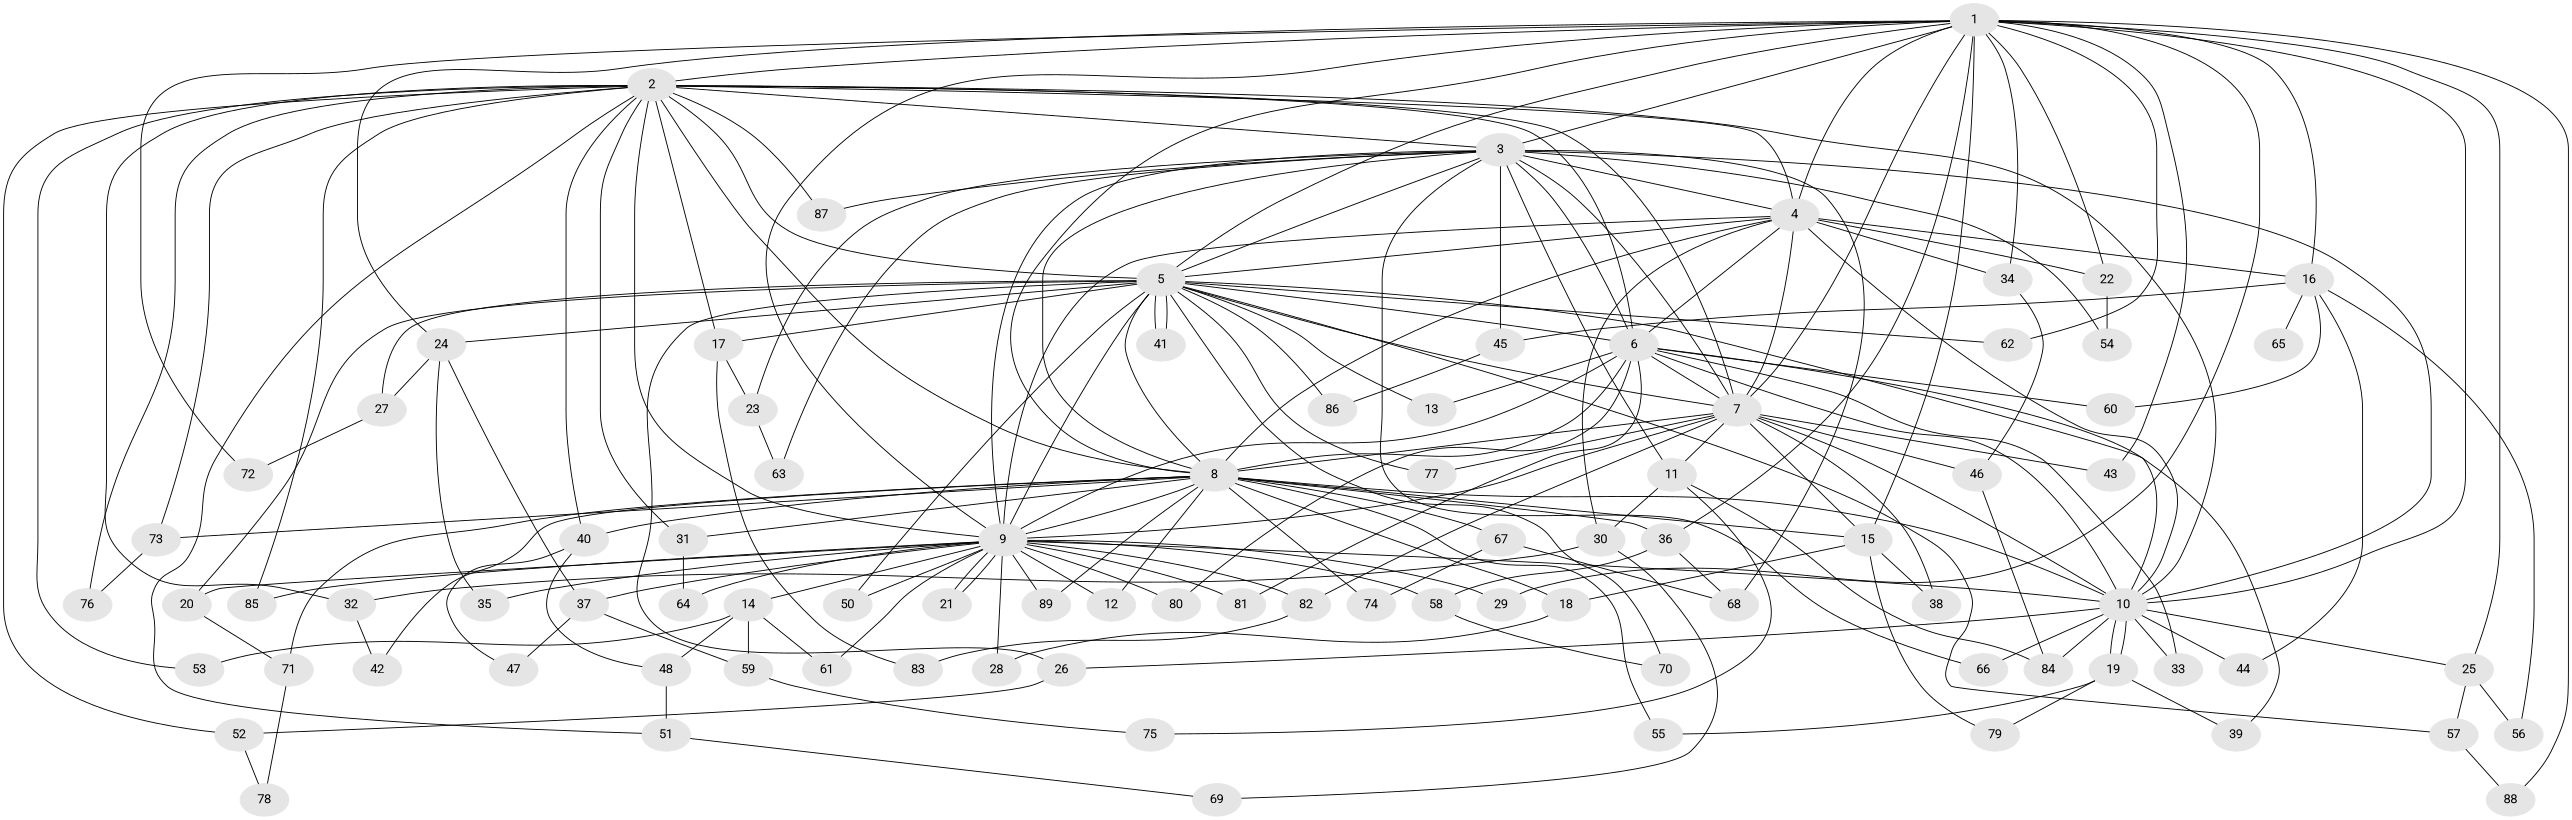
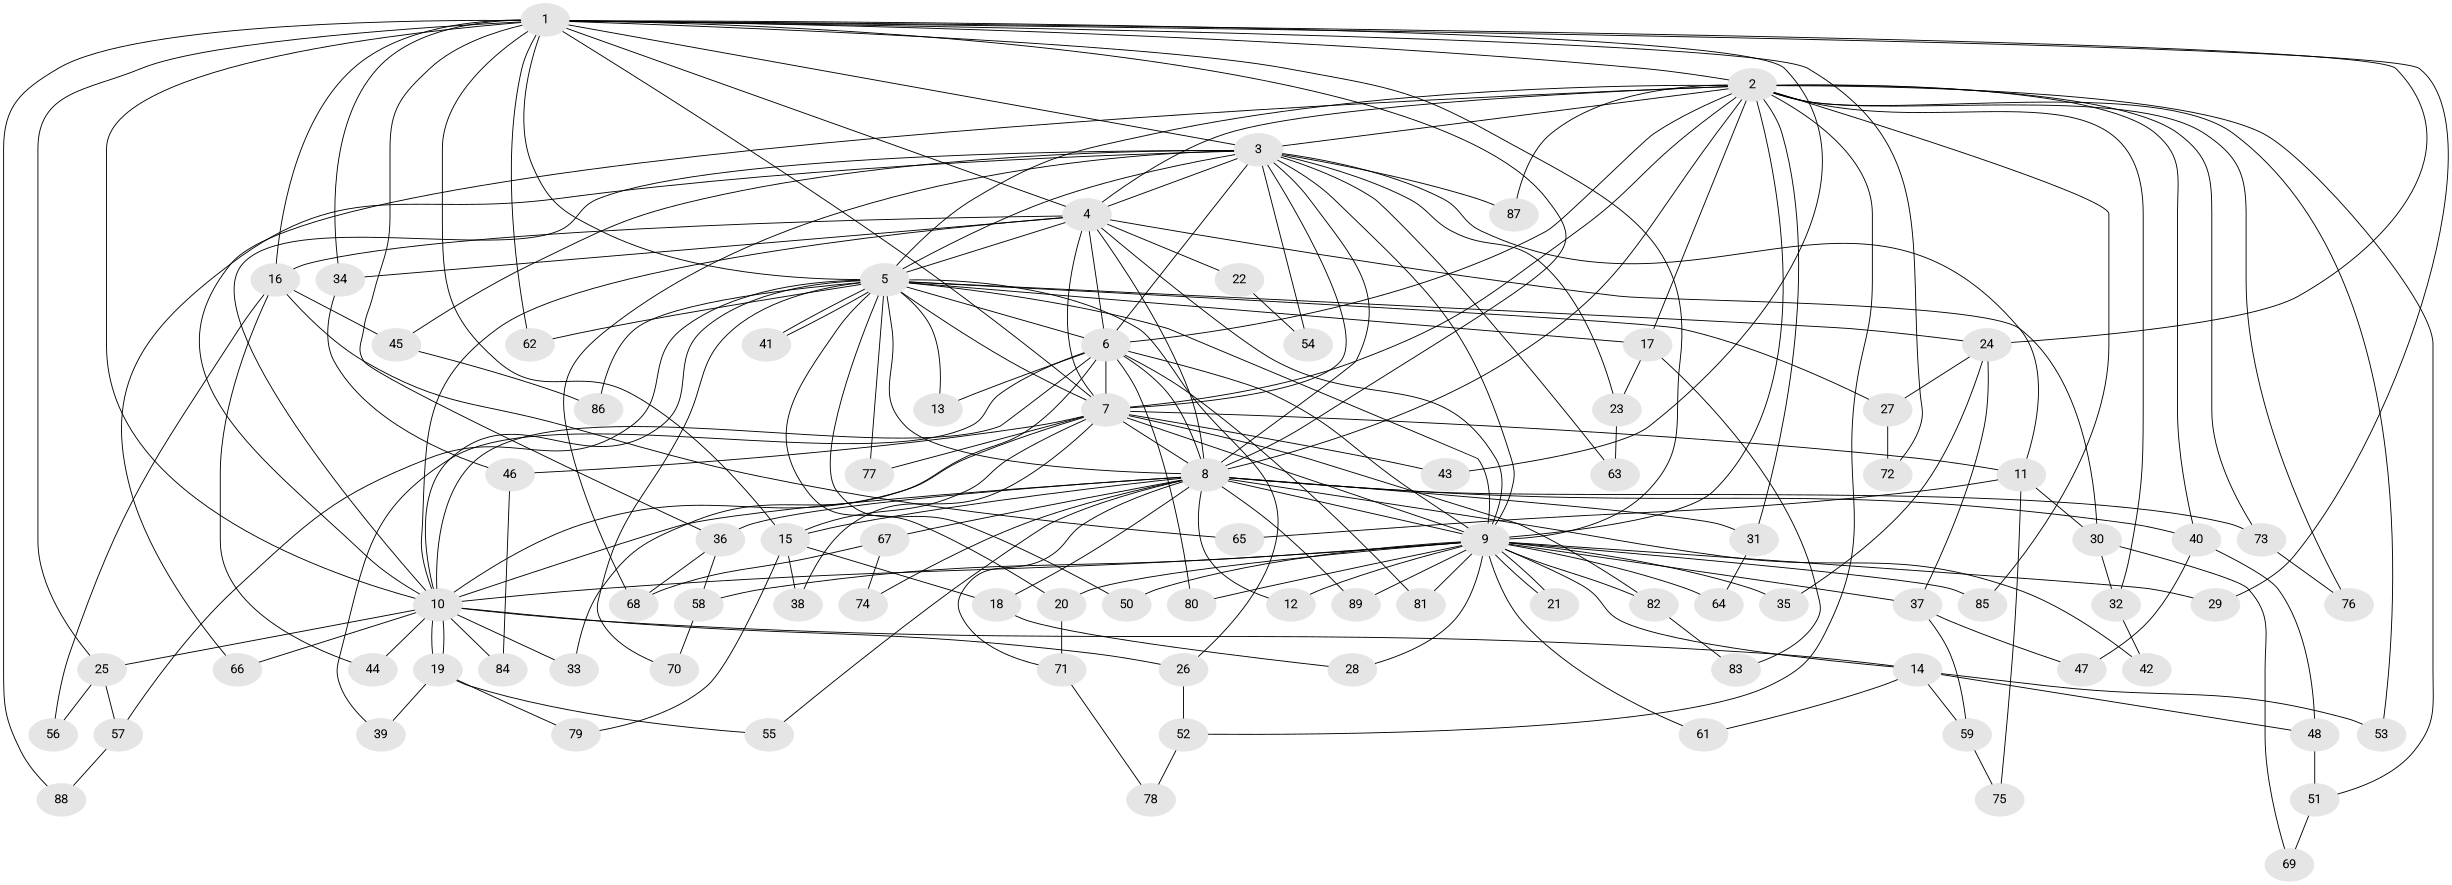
edge "1" -- "22": removed
node "60": removed
edge "11" -- "84": now "11" -- "65"
edge "10" -- "14": added
